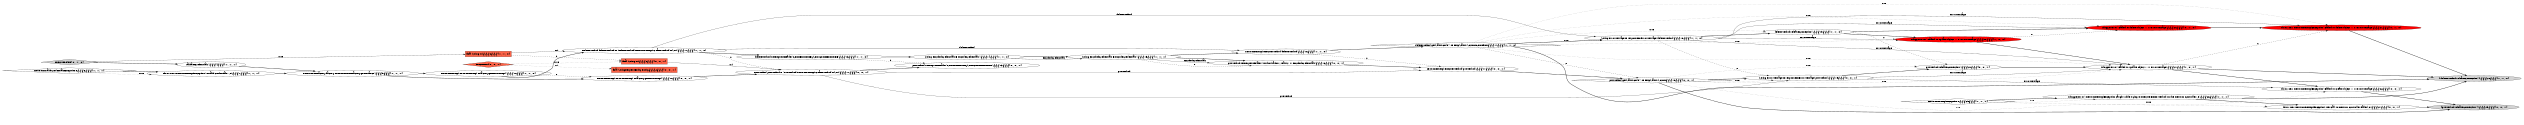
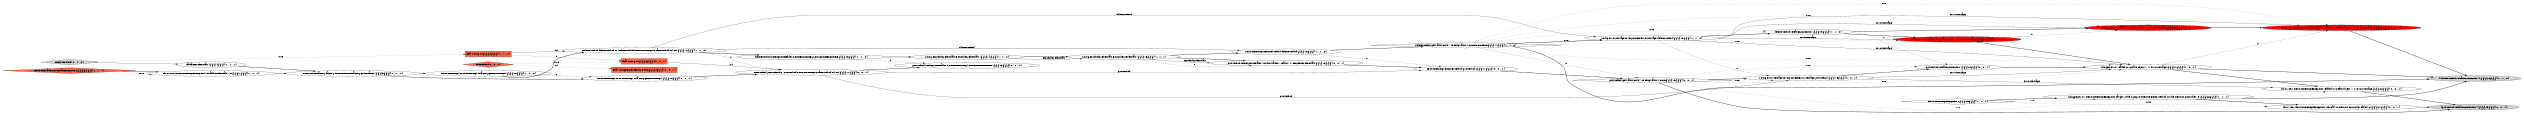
edge "executeDelete['0', '1', '0']" -> "final String uri@@@2@@@['1', '1', '0']": style solid -> dotted
edge "executeDelete['0', '1', '0']" -> "validateCredentials()@@@4@@@['1', '1', '1']": style bold -> solid
node "NeutronInvalidCredentialsException e@@@6@@@['1', '1', '1']": fillcolor white -> tomato
